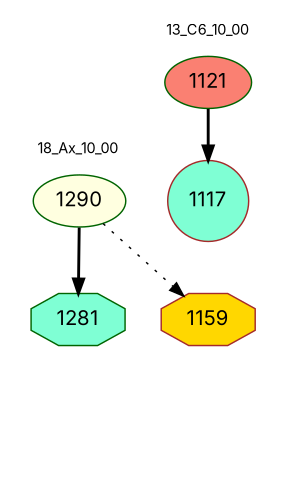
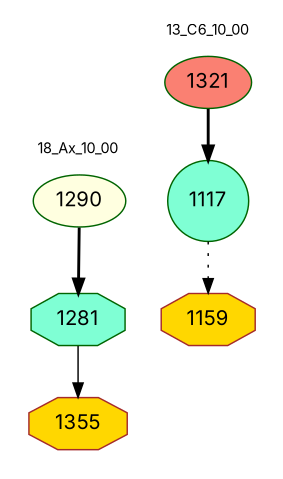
node "1121": label "1121" -> "1321"
node "1117": color brown -> darkgreen
edge "1290" -> "1159": now "1117" -> "1159"
node "1355": added
